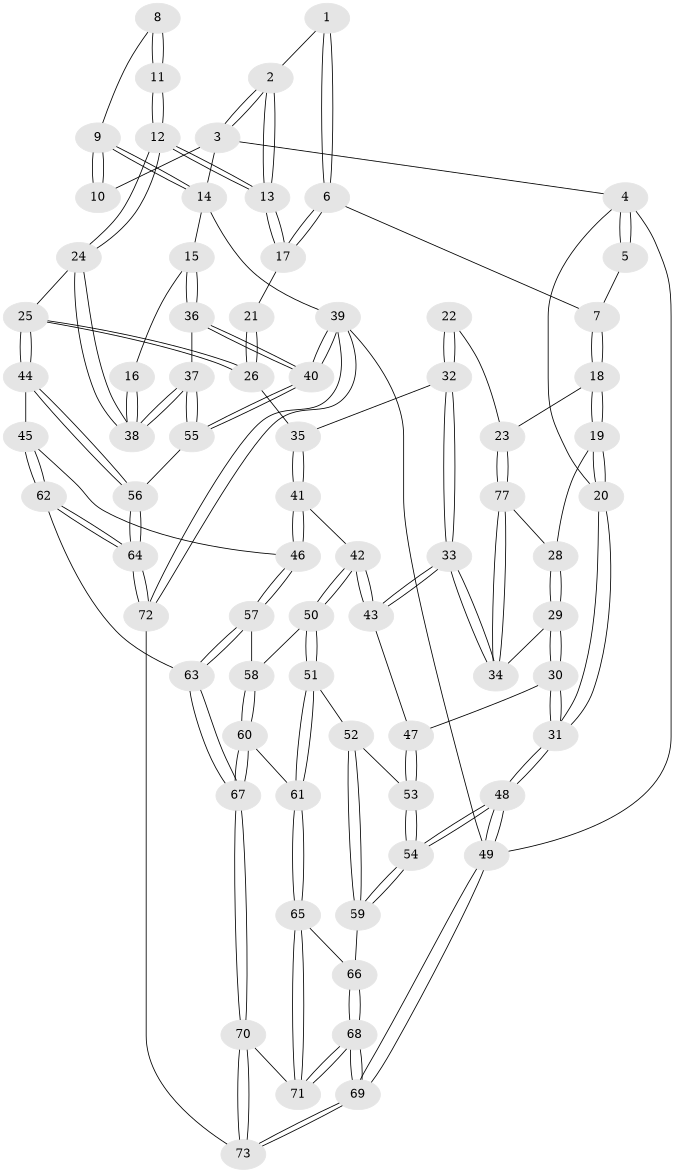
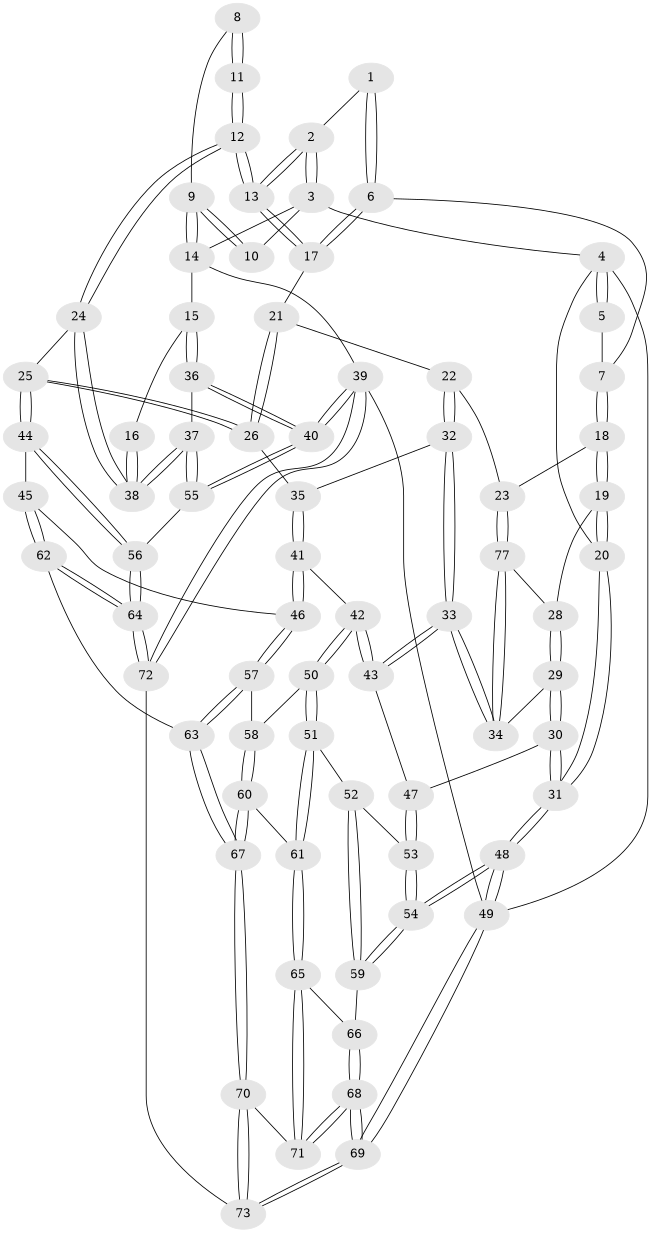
edge "21" -- "22": added
